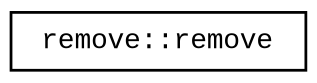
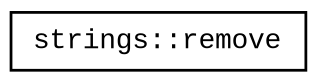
node "remove::remove": label "remove::remove" -> "strings::remove"
